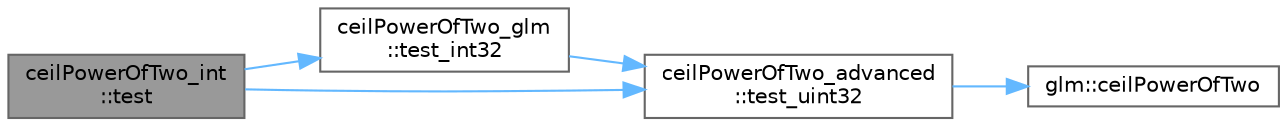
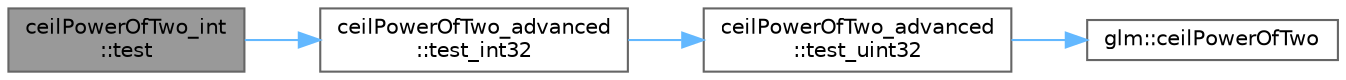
node "ceilPowerOfTwo_glm ::test_int32": label "ceilPowerOfTwo_glm ::test_int32" -> "ceilPowerOfTwo_advanced ::test_int32"
edge "ceilPowerOfTwo_int ::test" -> "ceilPowerOfTwo_advanced ::test_uint32": removed
